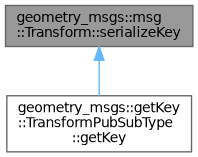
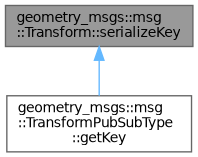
node "geometry_msgs::getKey ::TransformPubSubType ::getKey": label "geometry_msgs::getKey ::TransformPubSubType ::getKey" -> "geometry_msgs::msg ::TransformPubSubType ::getKey"
